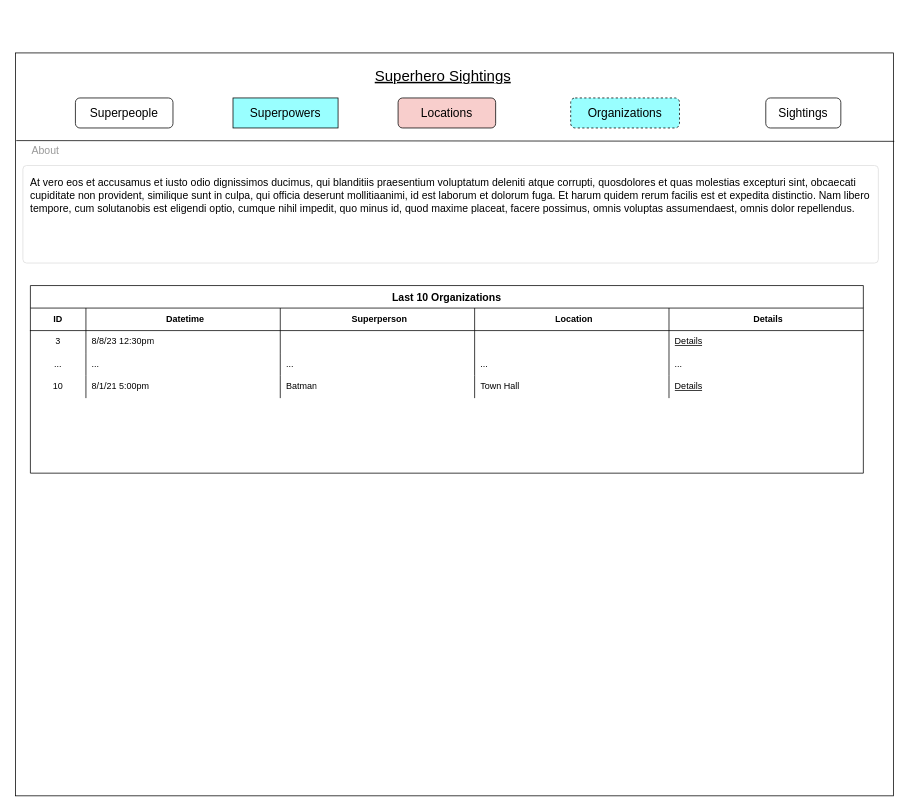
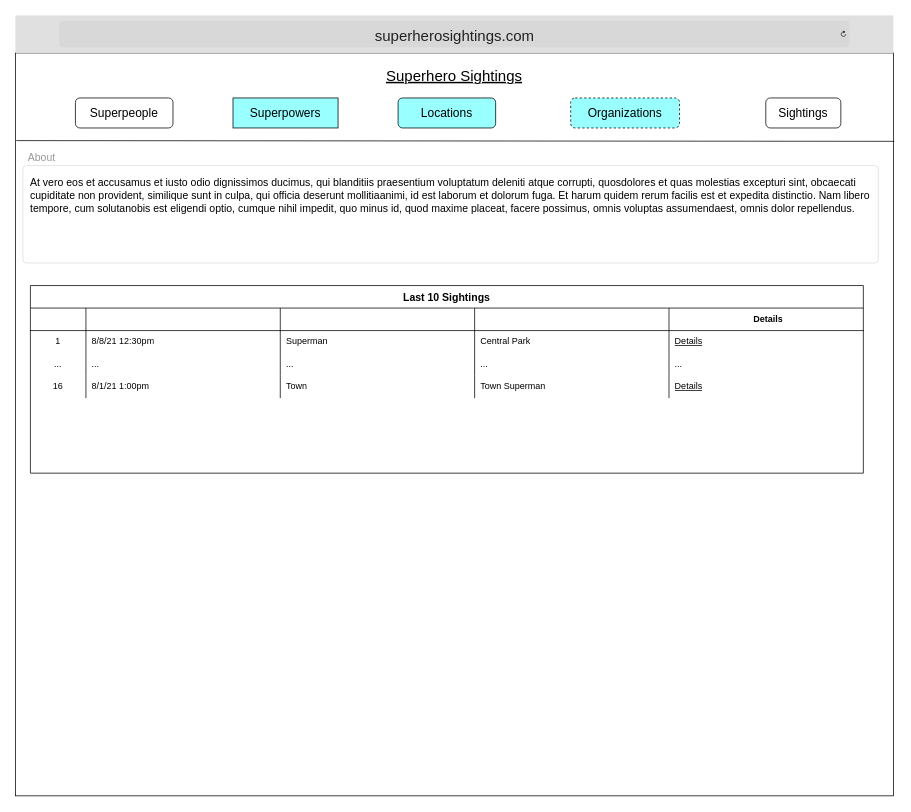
node "superherosightings.com": added
node "Superhero Sightings": moved (443, 75) -> (454, 75)
node "Locations": fillcolor #f8cecc -> #99ffff
node "About": moved (102, 150) -> (98, 158)
node "Last 10 Organizations": label "Last 10 Organizations" -> "Last 10 Sightings"
node "ID": removed
node "Datetime": removed
node "Superperson": removed
node "Location": removed
node "3": label "3" -> "1"
node "8/8/23 12:30pm": label "8/8/23 12:30pm" -> "8/8/21 12:30pm"
node "Superman": added
node "Central Park": added
node "10": label "10" -> "16"
node "8/1/21 5:00pm": label "8/1/21 5:00pm" -> "8/1/21 1:00pm"
node "Batman": label "Batman" -> "Town"
node "Town Hall": label "Town Hall" -> "Town Superman"
